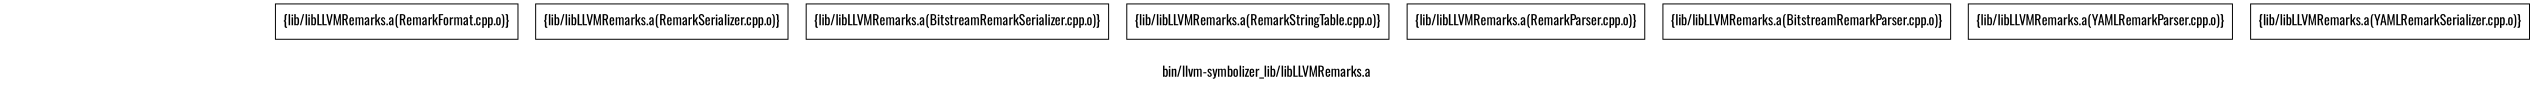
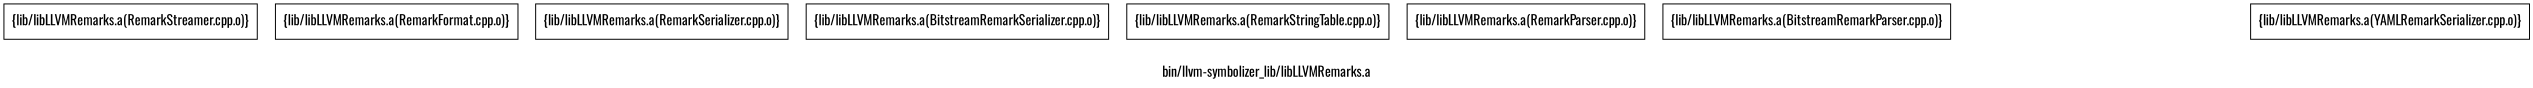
node "{lib/libLLVMRemarks.a(RemarkStreamer.cpp.o)}": added
node "{lib/libLLVMRemarks.a(YAMLRemarkParser.cpp.o)}": removed
